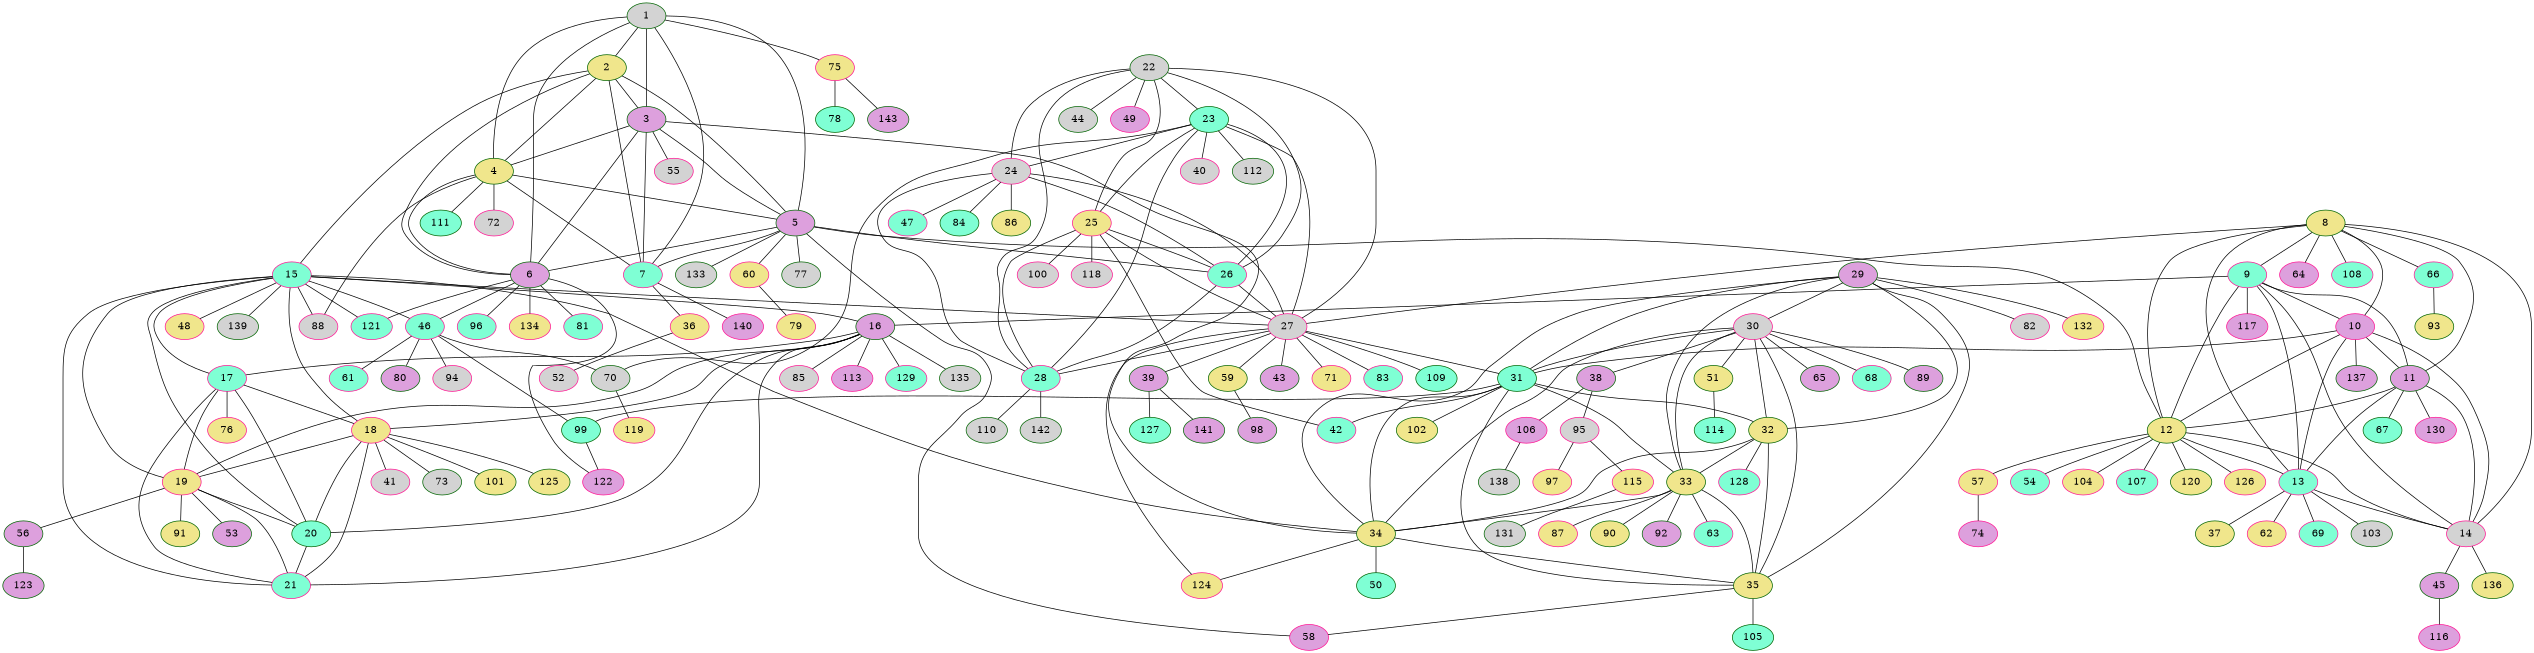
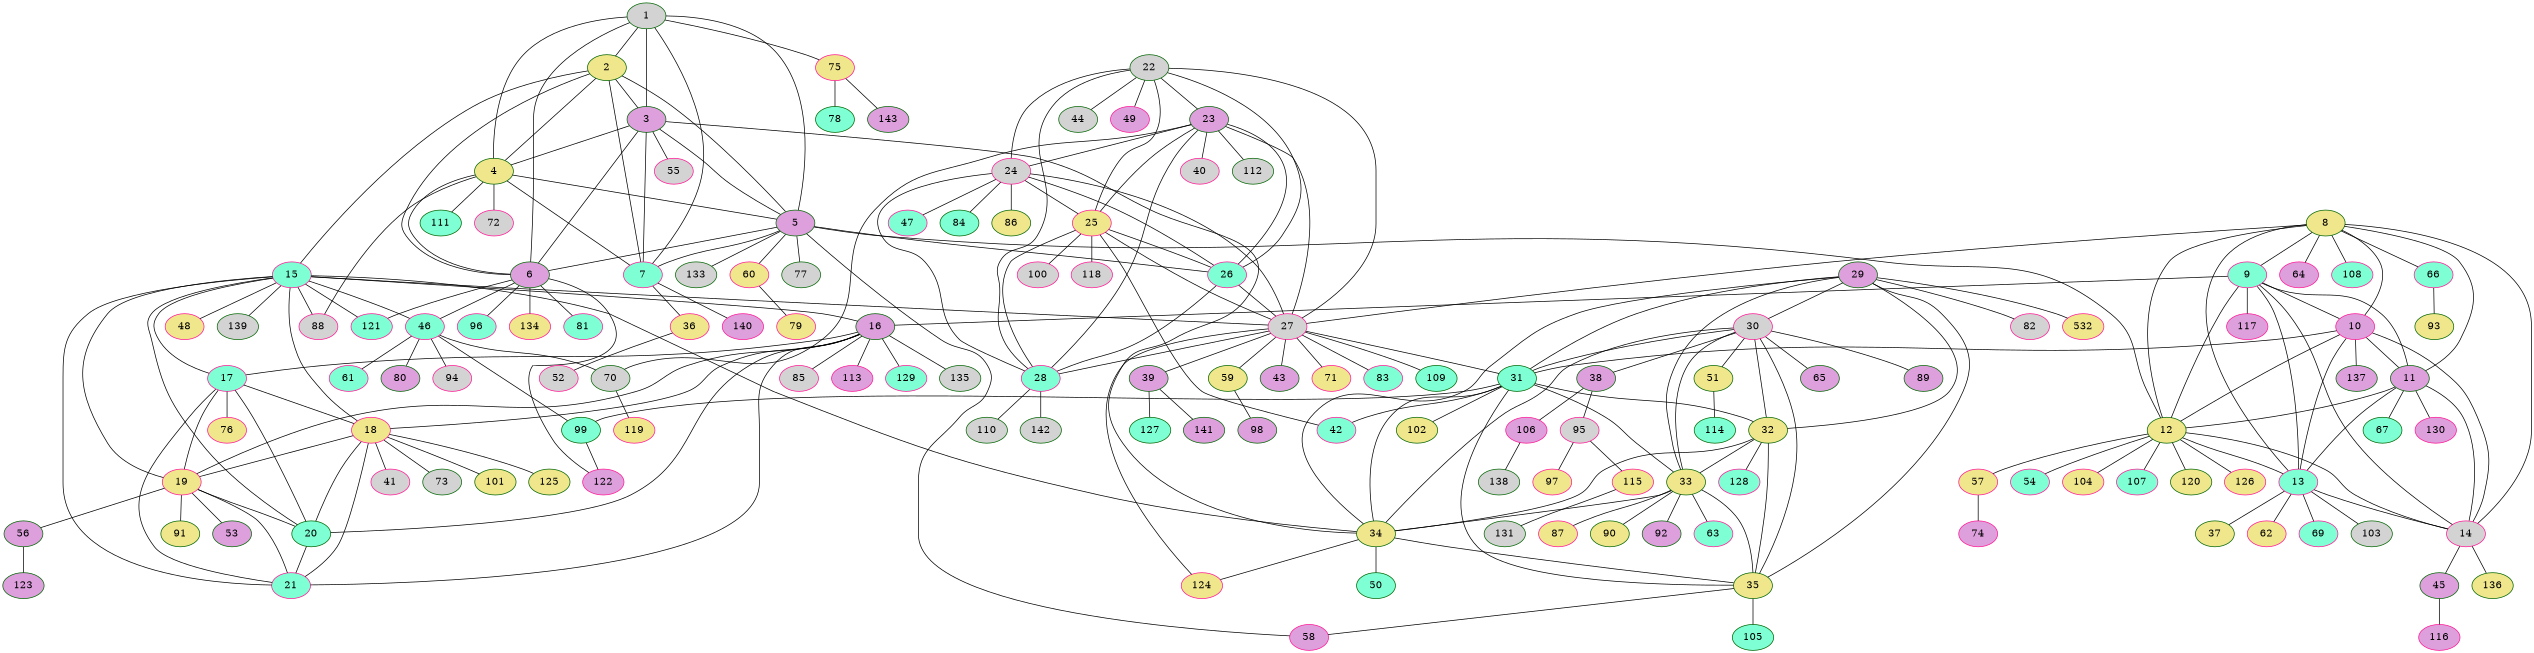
node "23": fillcolor aquamarine -> plum
edge "24" -- "25": added
node "132": label "132" -> "532"
node "68": removed
